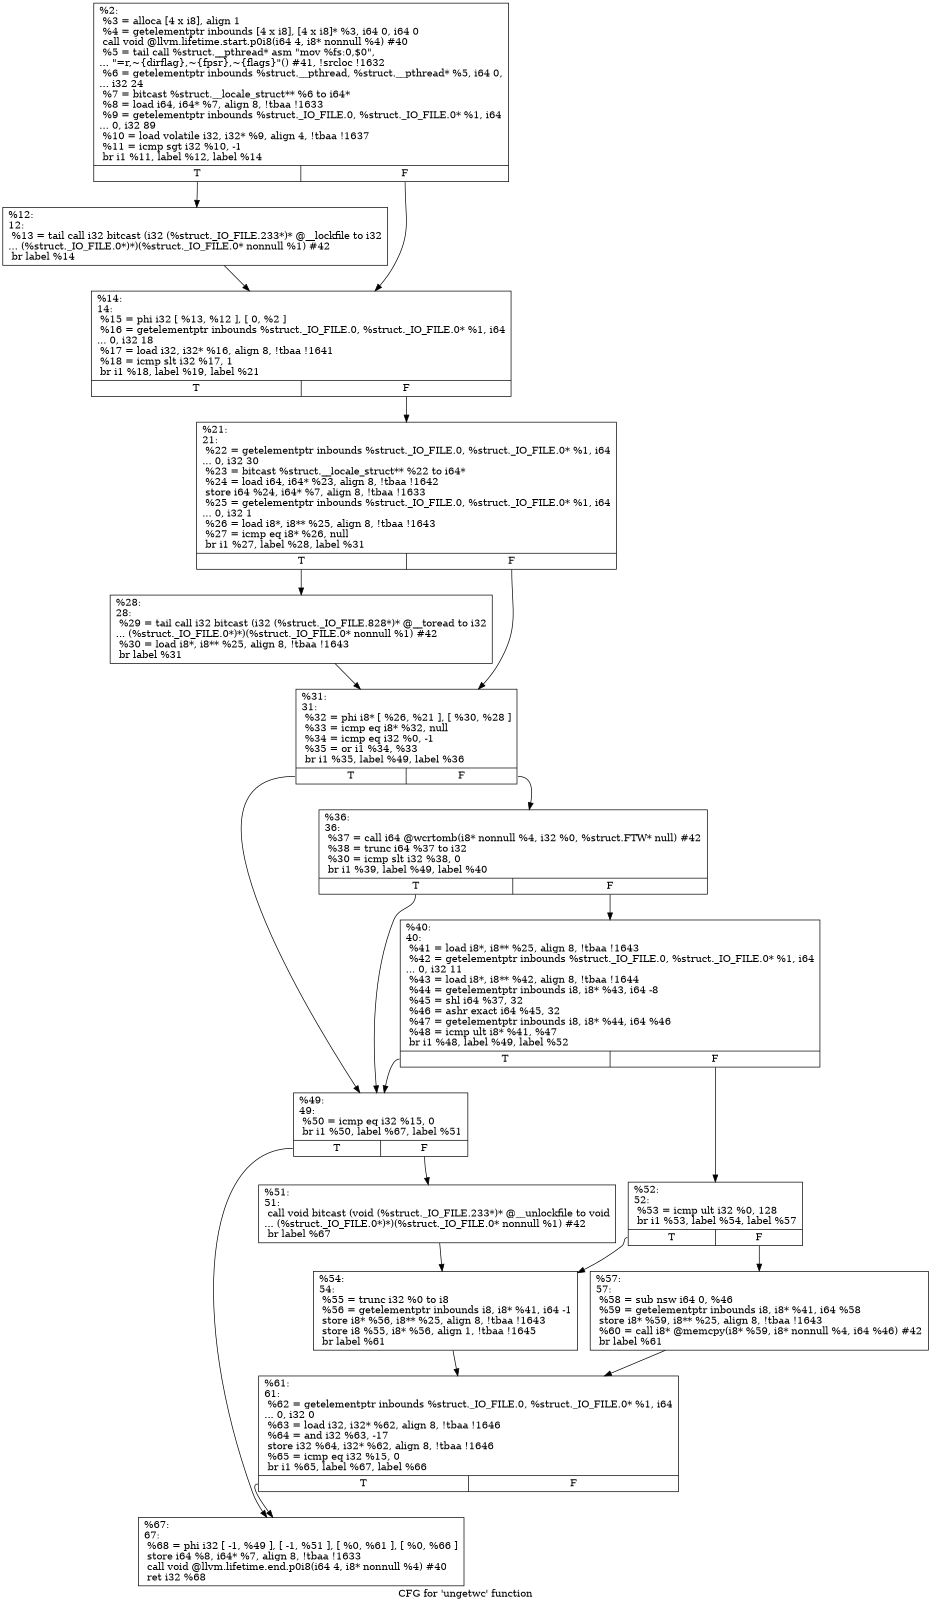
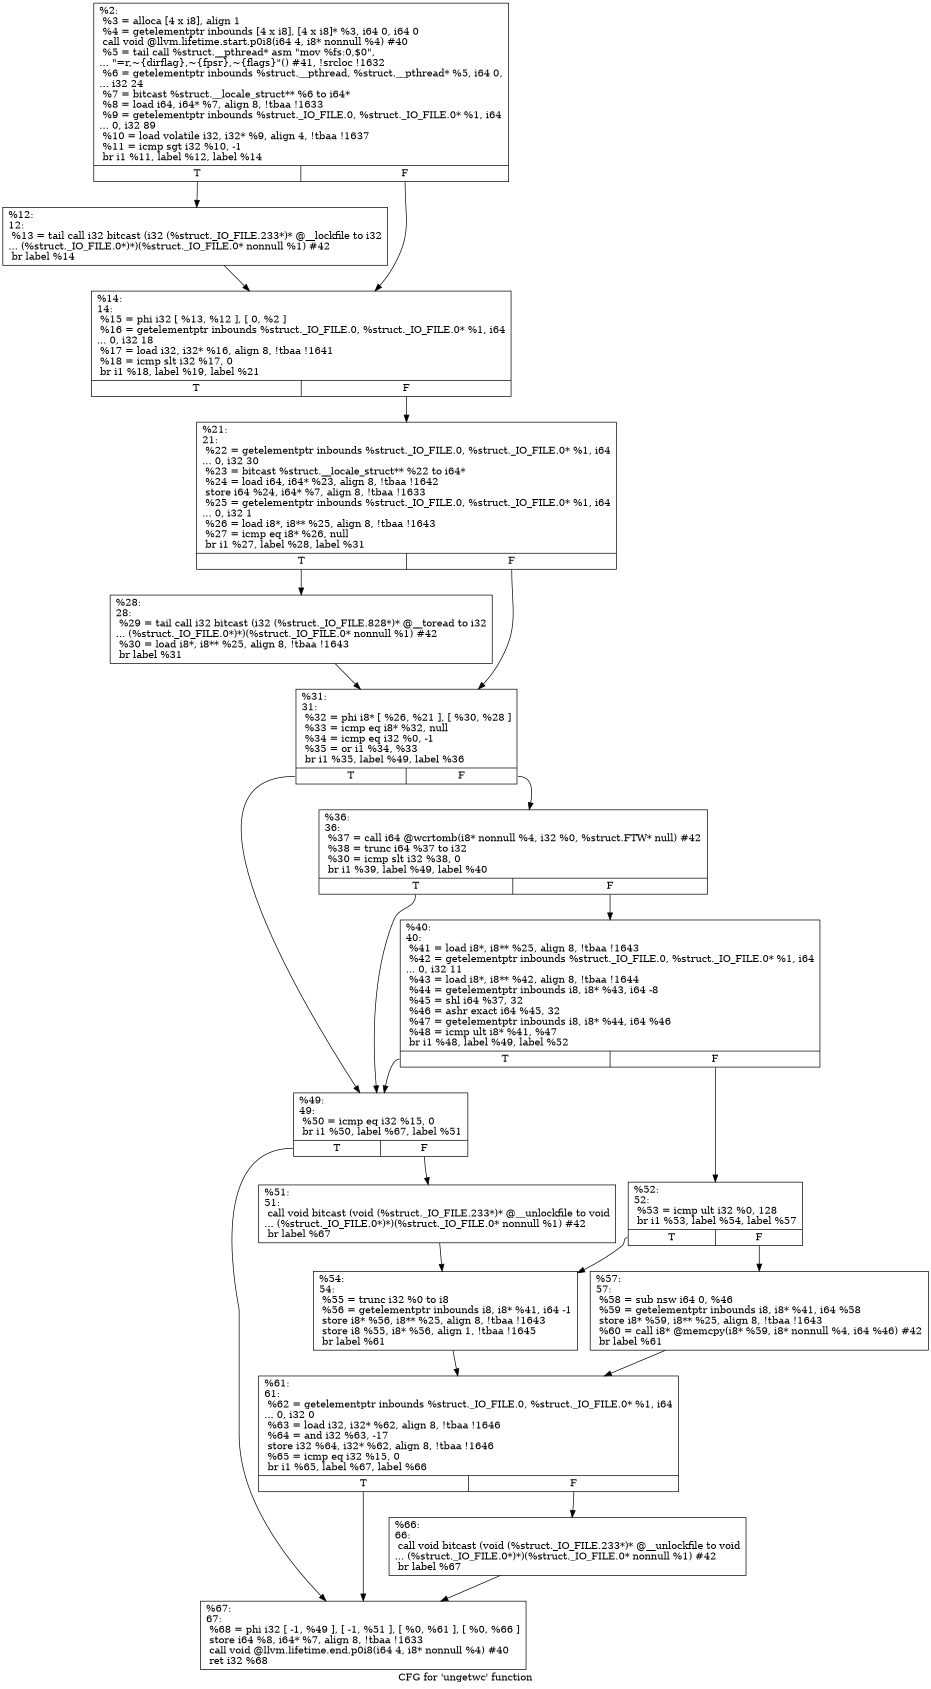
node "%14:": text "%18 = icmp slt i32 %17, 1" -> "%18 = icmp slt i32 %17, 0"
node "%66:": added
